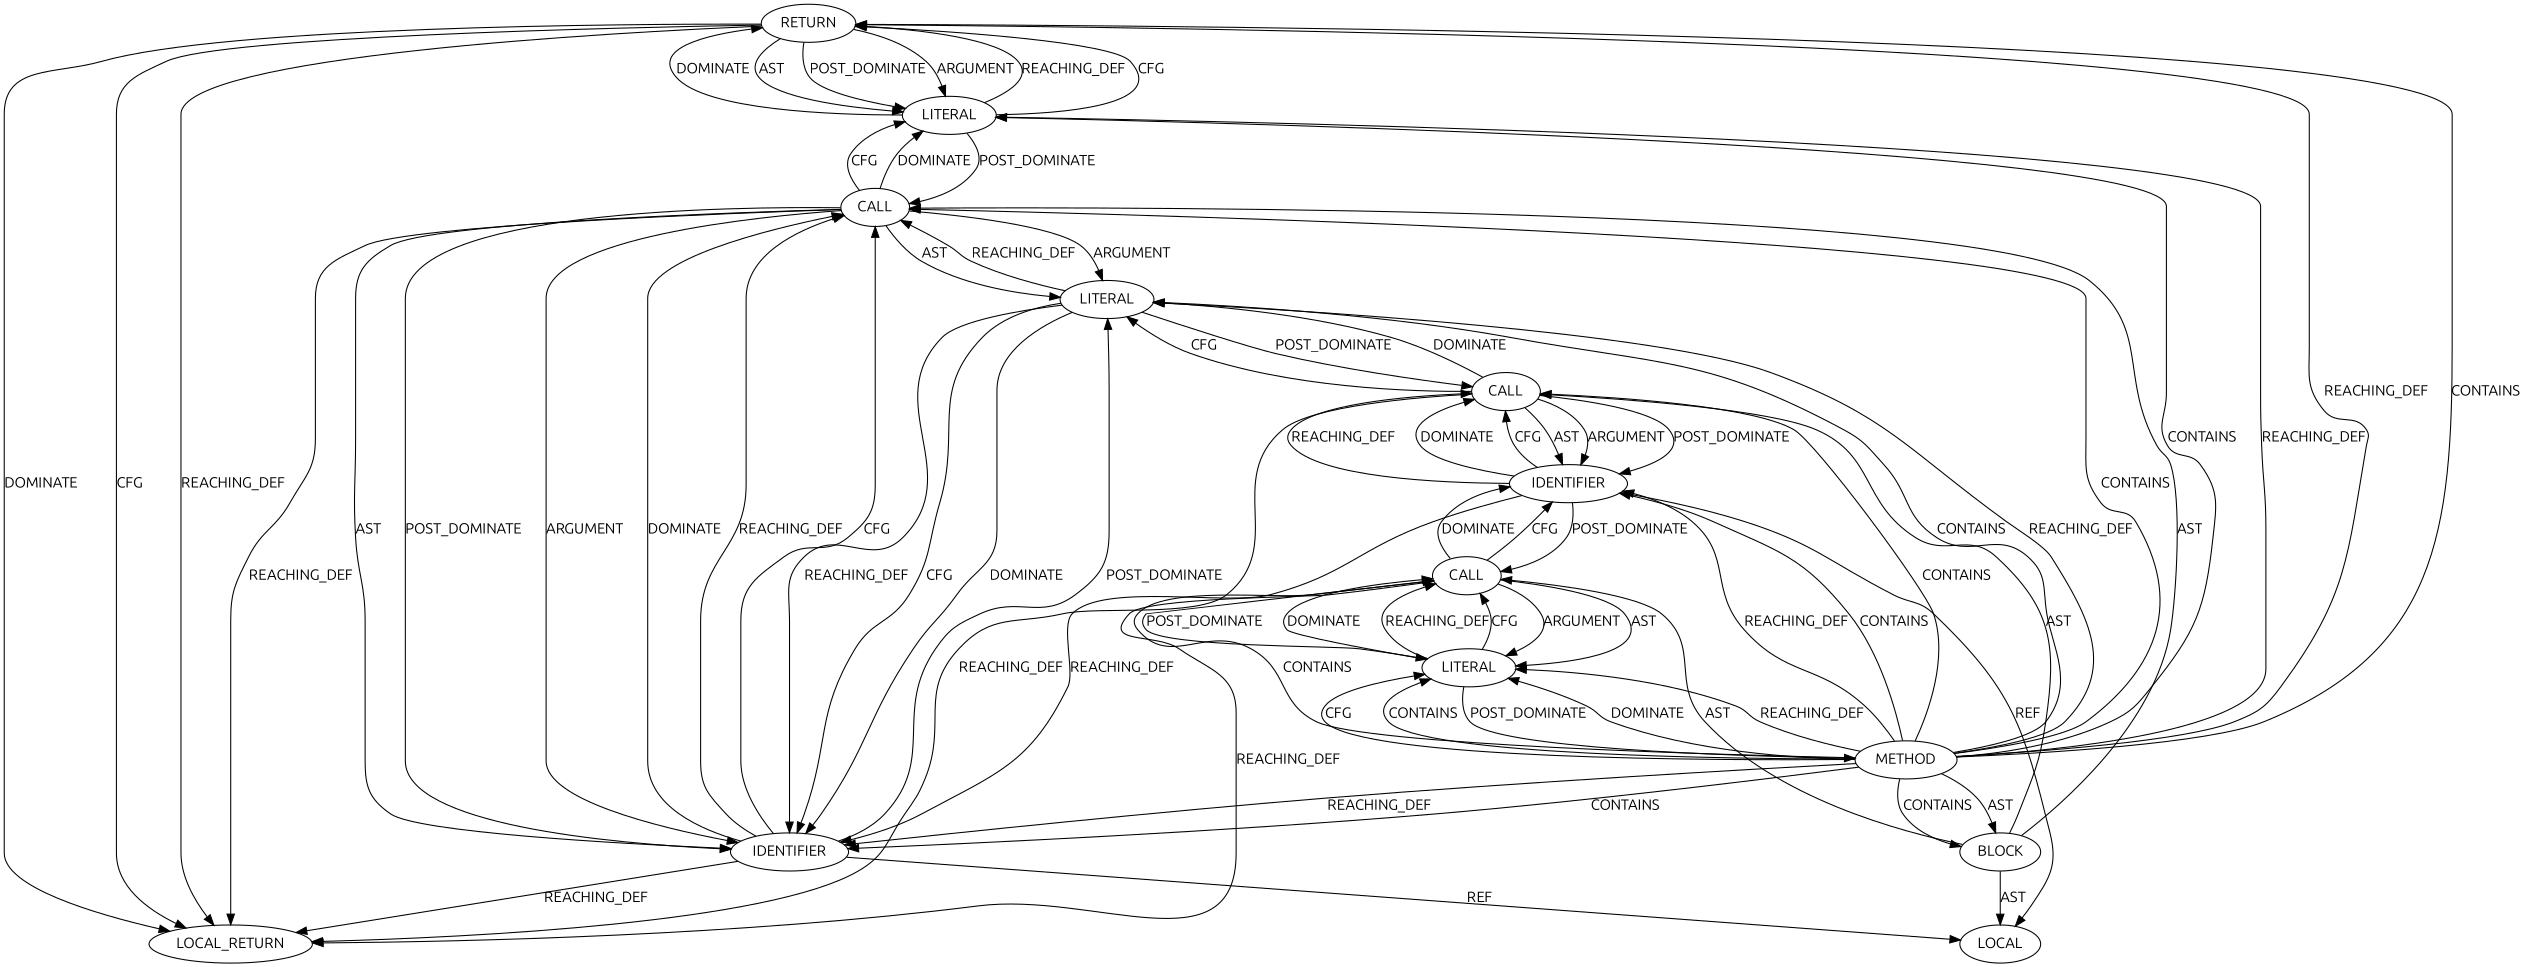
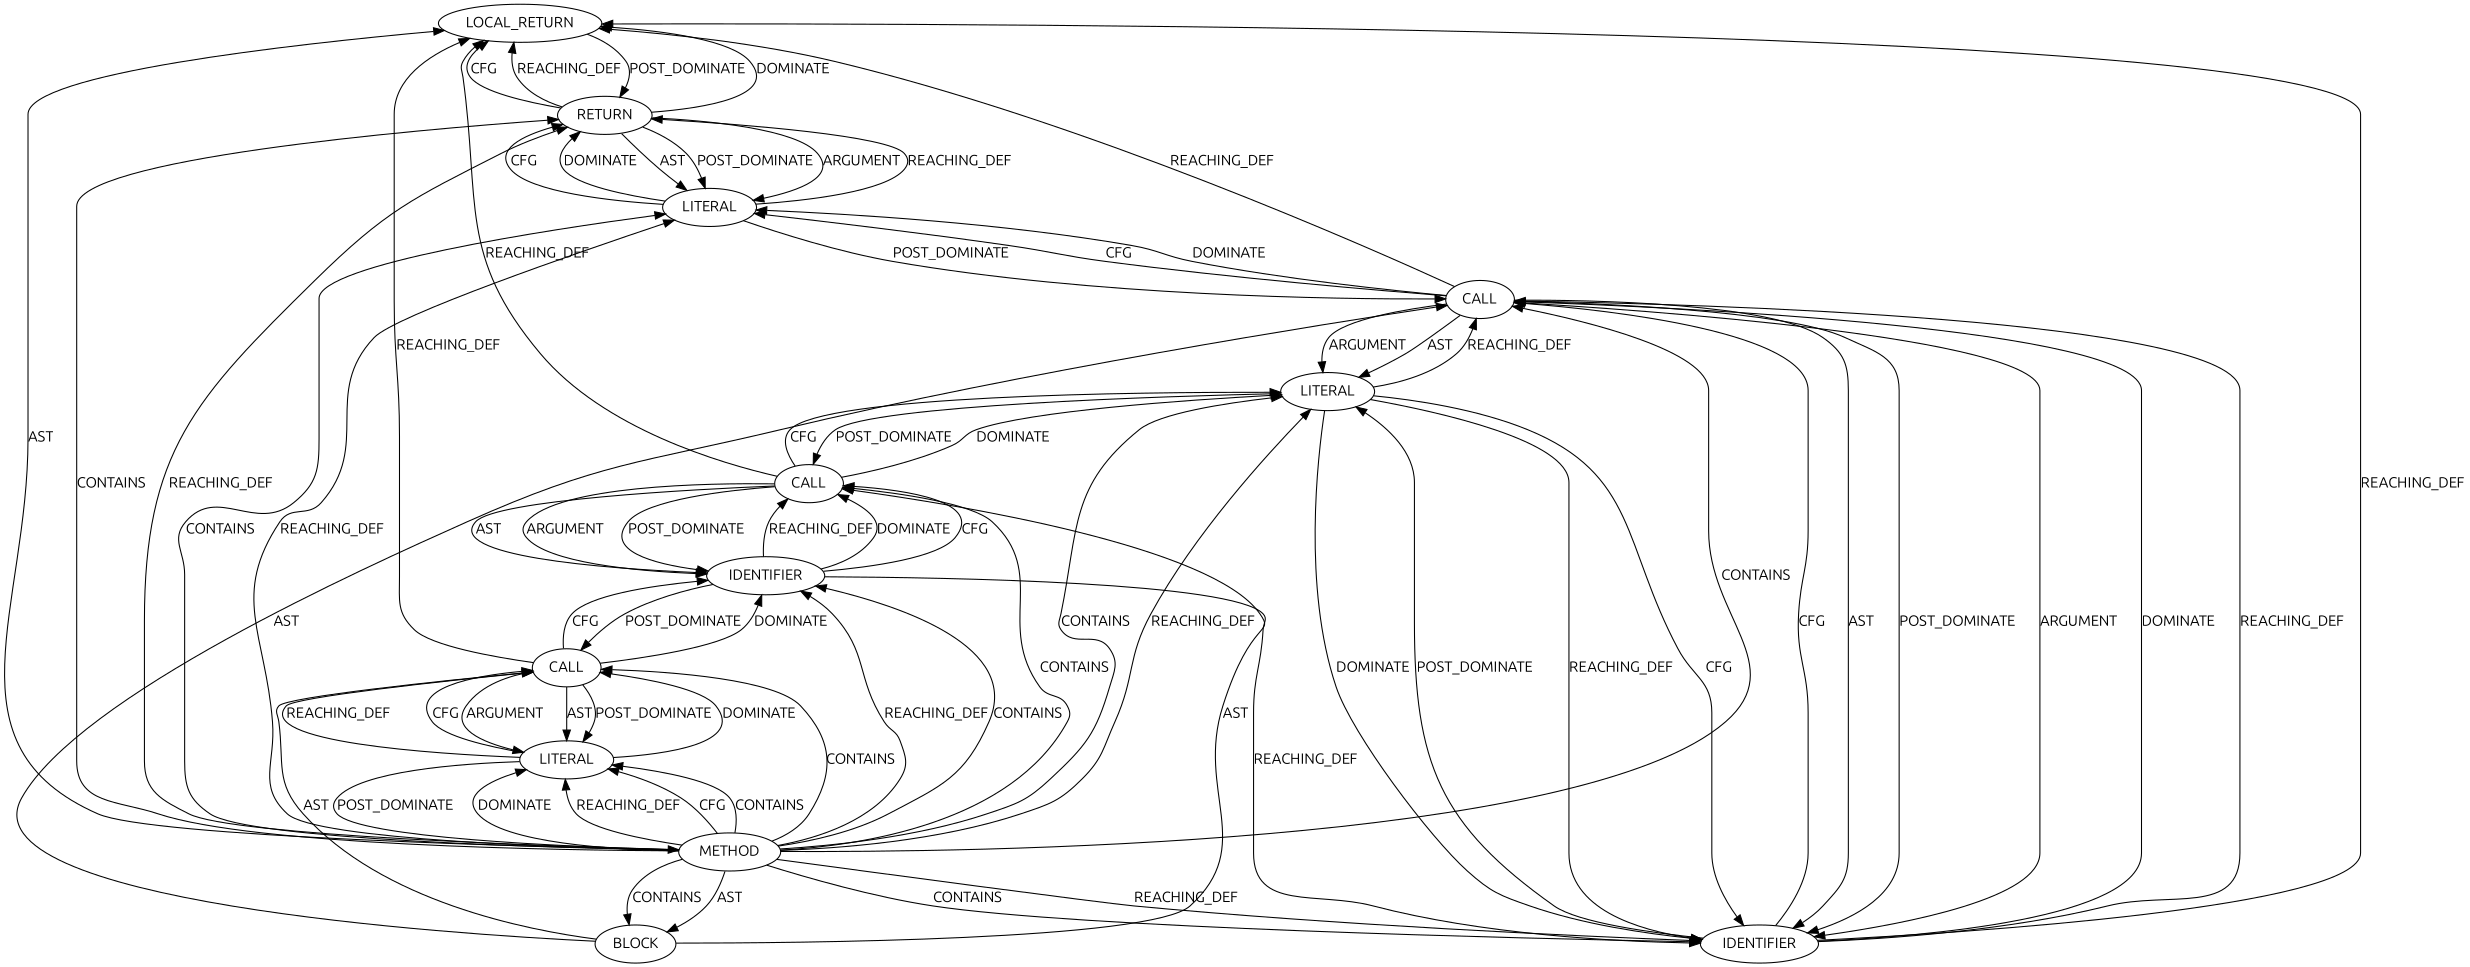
edge "LOCAL_RETURN" -> "RETURN": added, label "POST_DOMINATE"
edge "METHOD" -> "LOCAL_RETURN": added, label "AST"
node "LOCAL": removed
